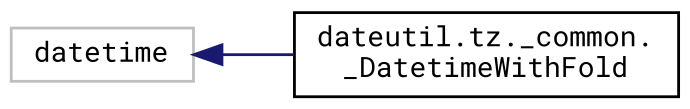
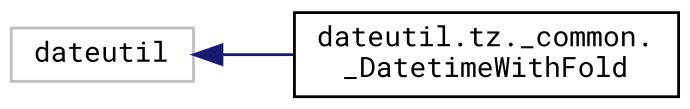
node "datetime": label "datetime" -> "dateutil"
